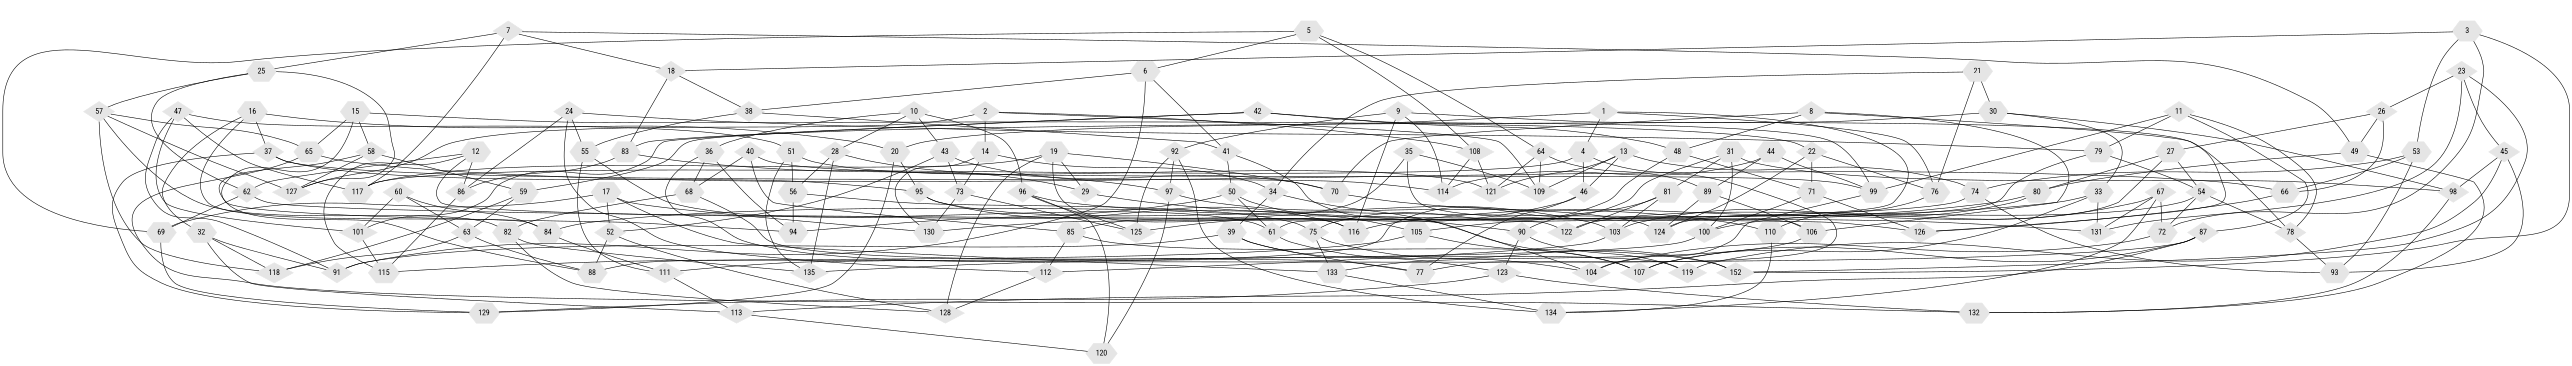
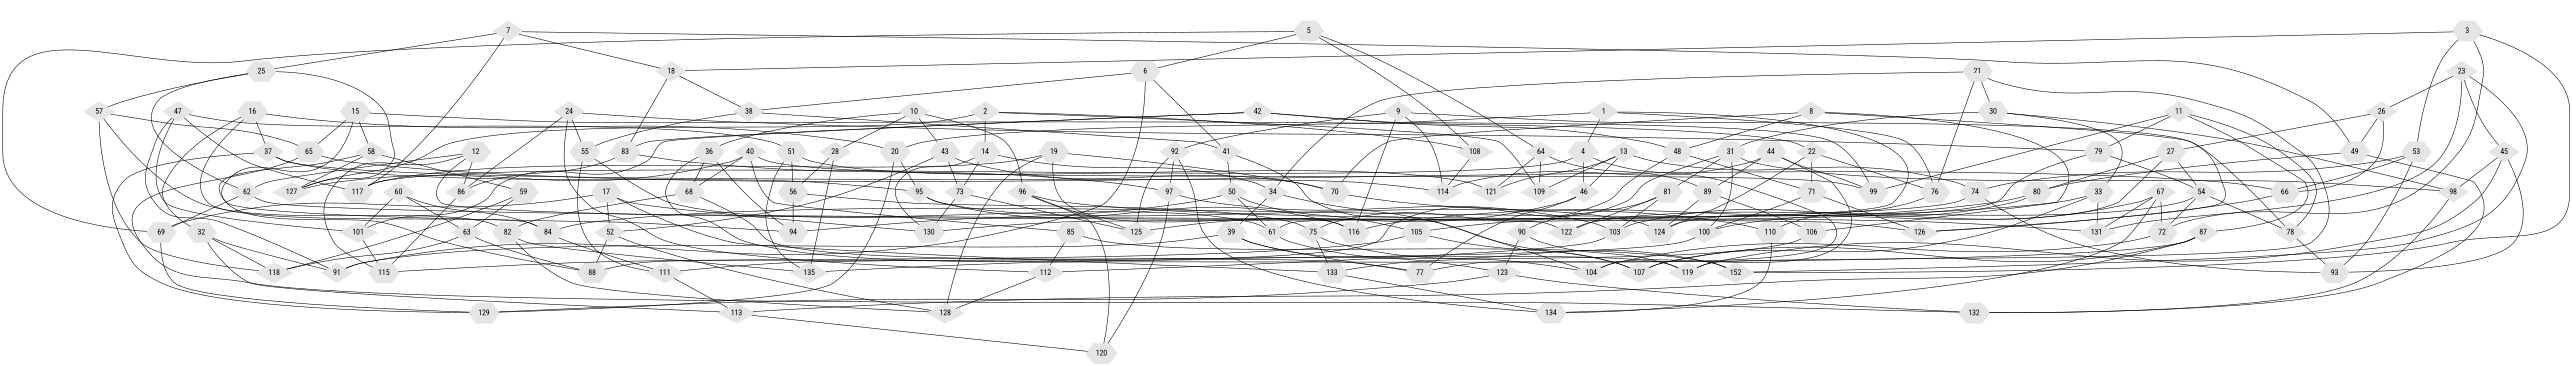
edge "30" -- "59": now "30" -- "31"
node "35": removed
edge "57" -- "127": now "40" -- "127"
edge "108" -- "121": removed
node "29": removed
edge "99" -- "104": now "44" -- "104"
edge "21" -- "119": added
